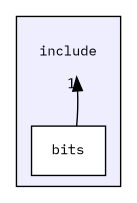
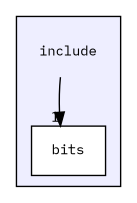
edge "bits" -> "include": reversed
